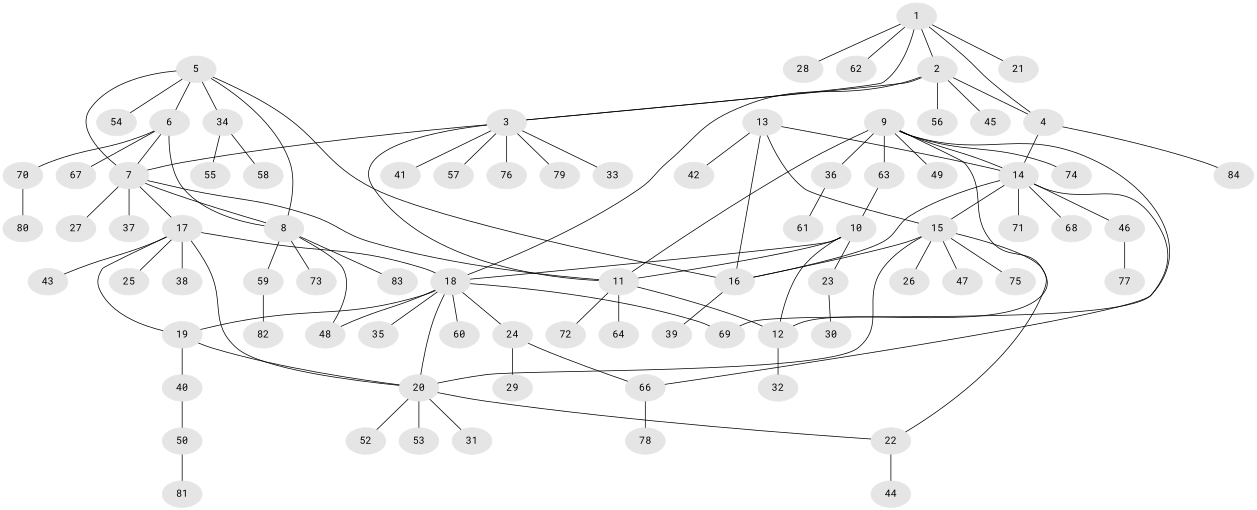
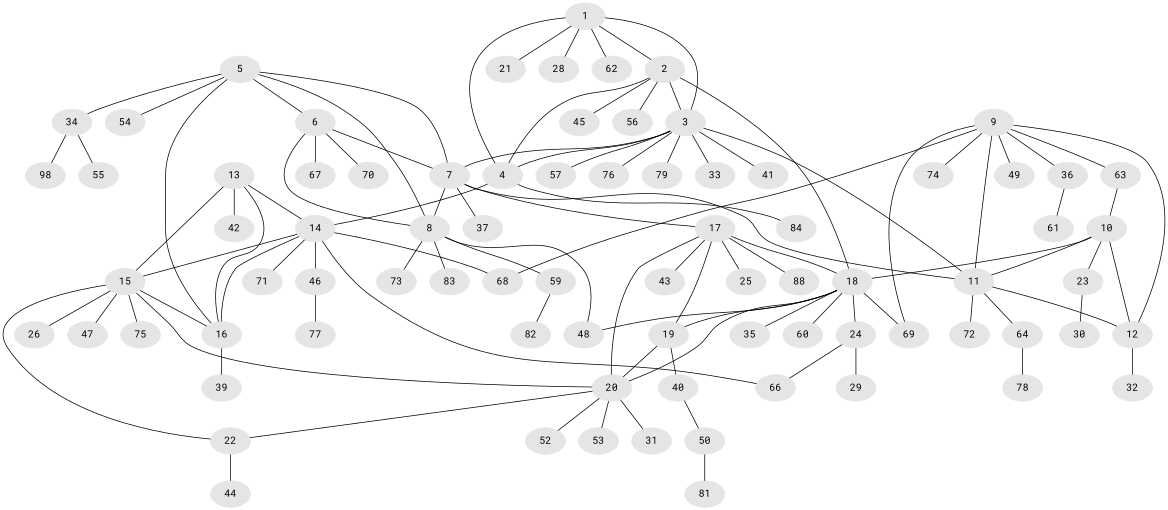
edge "9" -- "14": now "9" -- "68"
edge "3" -- "4": added
node "58": label "58" -> "98"
node "80": removed
node "27": removed
node "38": label "38" -> "88"
edge "66" -- "78": now "64" -- "78"
